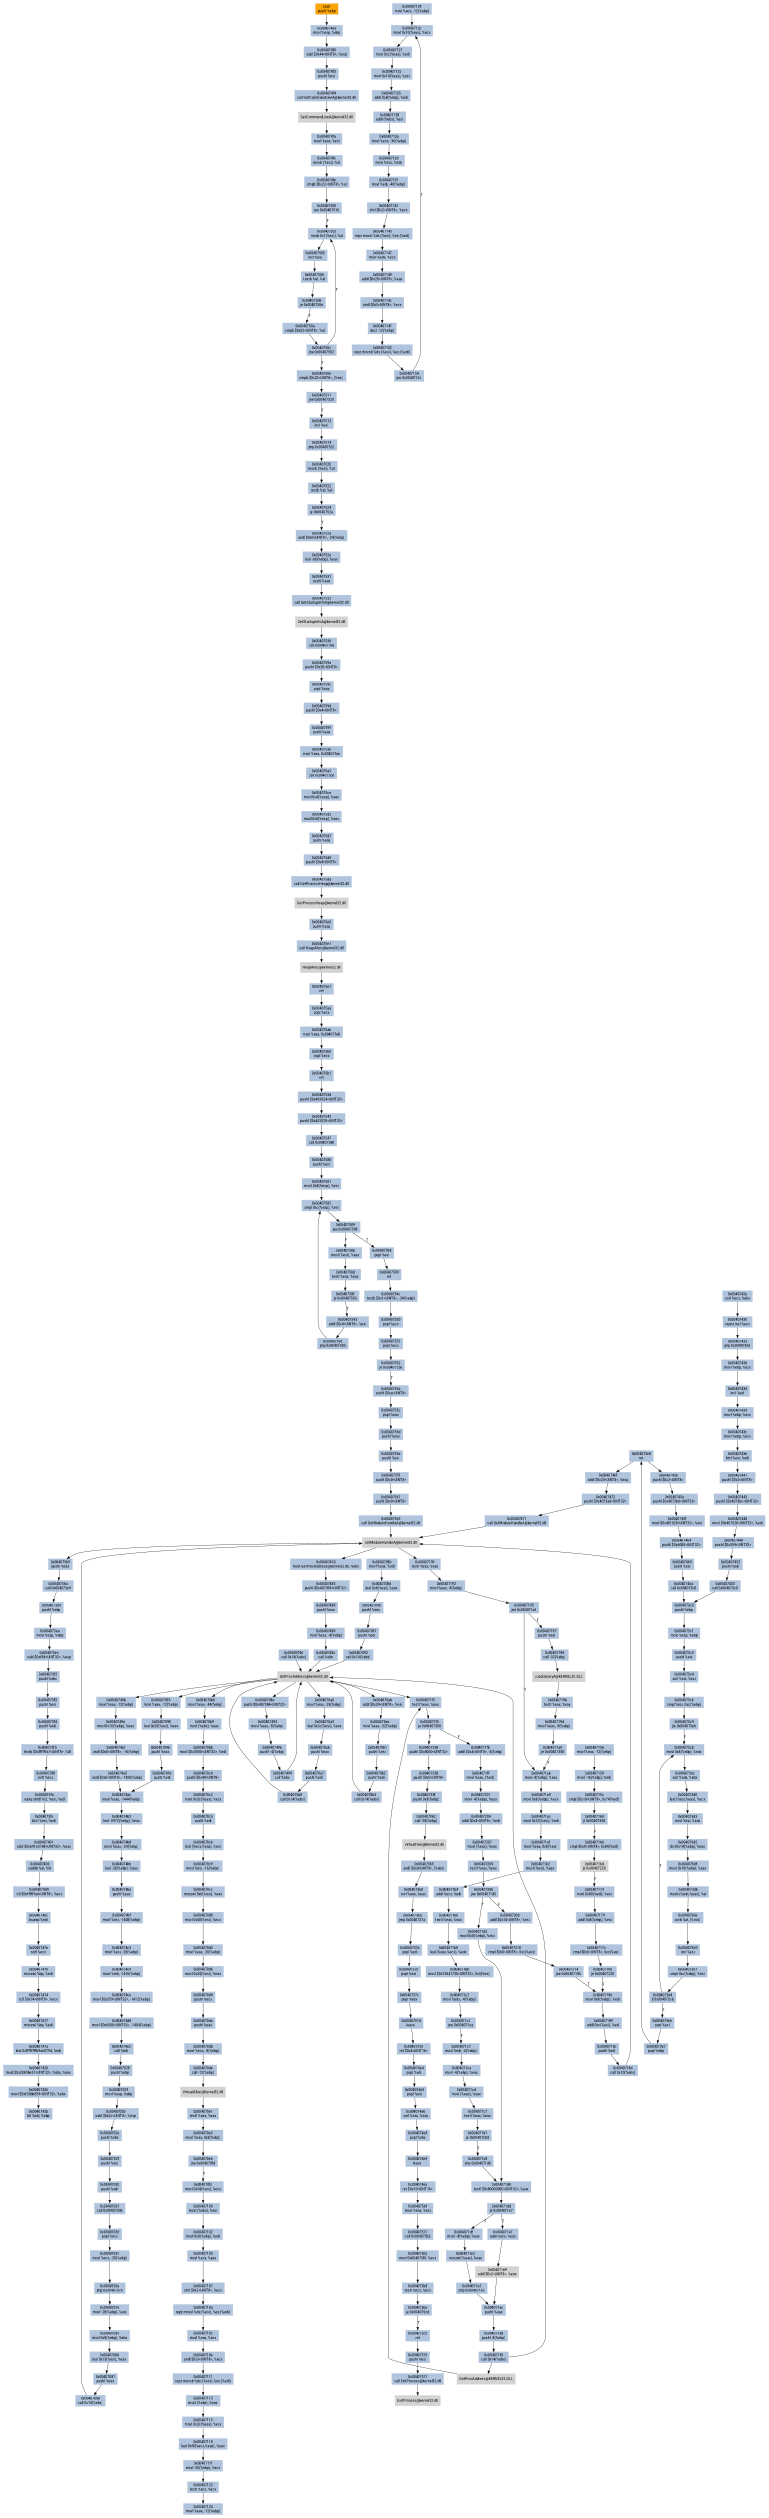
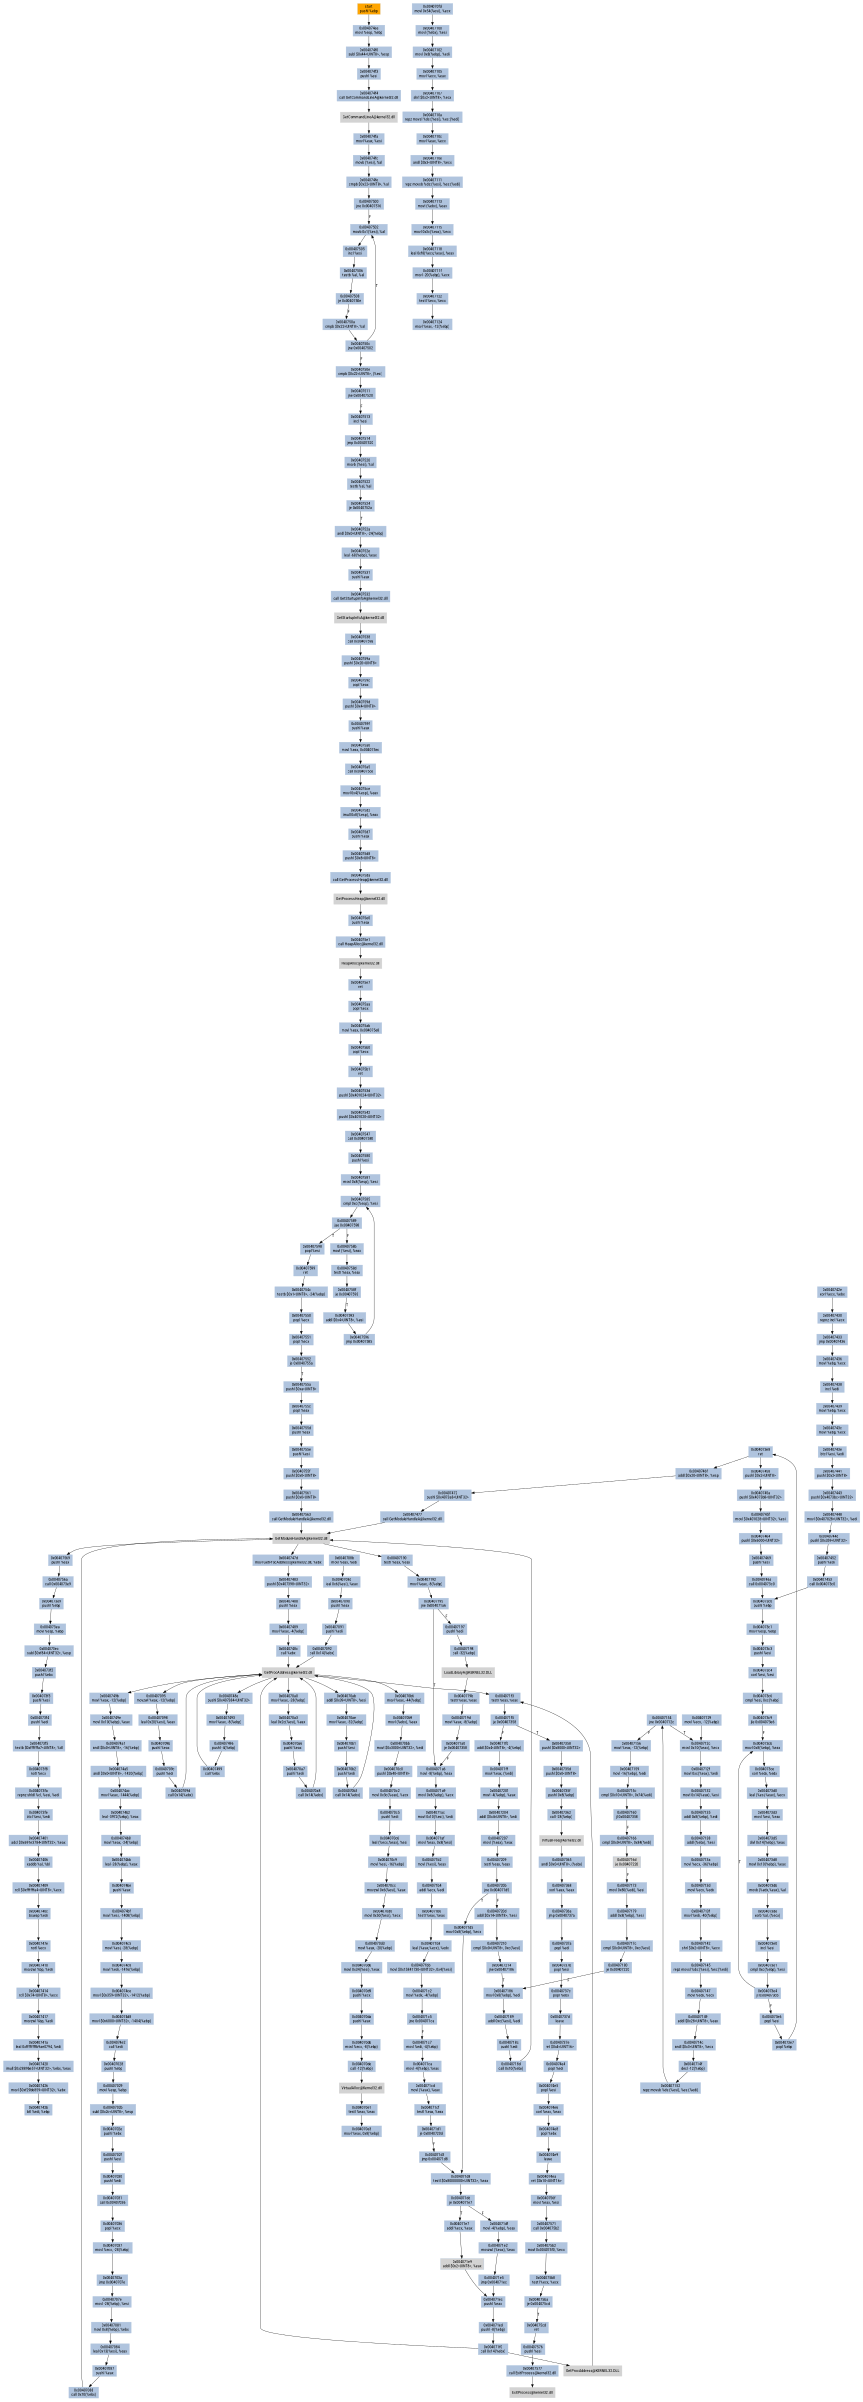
node "0x00407095 movl %eax, -12(%ebp)": label "0x00407095 movl %eax, -12(%ebp)" -> "0x00407095 movzwl %eax, -12(%ebp)"
edge "0x00407154 jne 0x0040712c" -> "0x00407156 movl %eax, -12(%ebp)": added, label "F"
edge "0x0040709c pushl %edi" -> "0x004074ac movl %eax, -1444(%ebp)": now "0x0040709c pushl %edi" -> "0x0040709d call 0x14(%ebx)"
node "0x004070e6 jne 0x004070fd": removed
